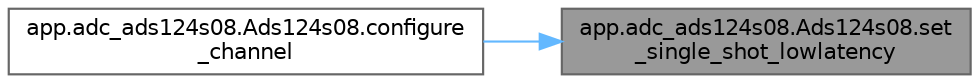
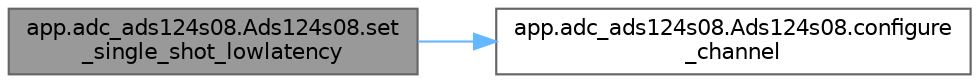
edge "app.adc_ads124s08.Ads124s08.configure _channel" -> "app.adc_ads124s08.Ads124s08.set _single_shot_lowlatency": reversed
